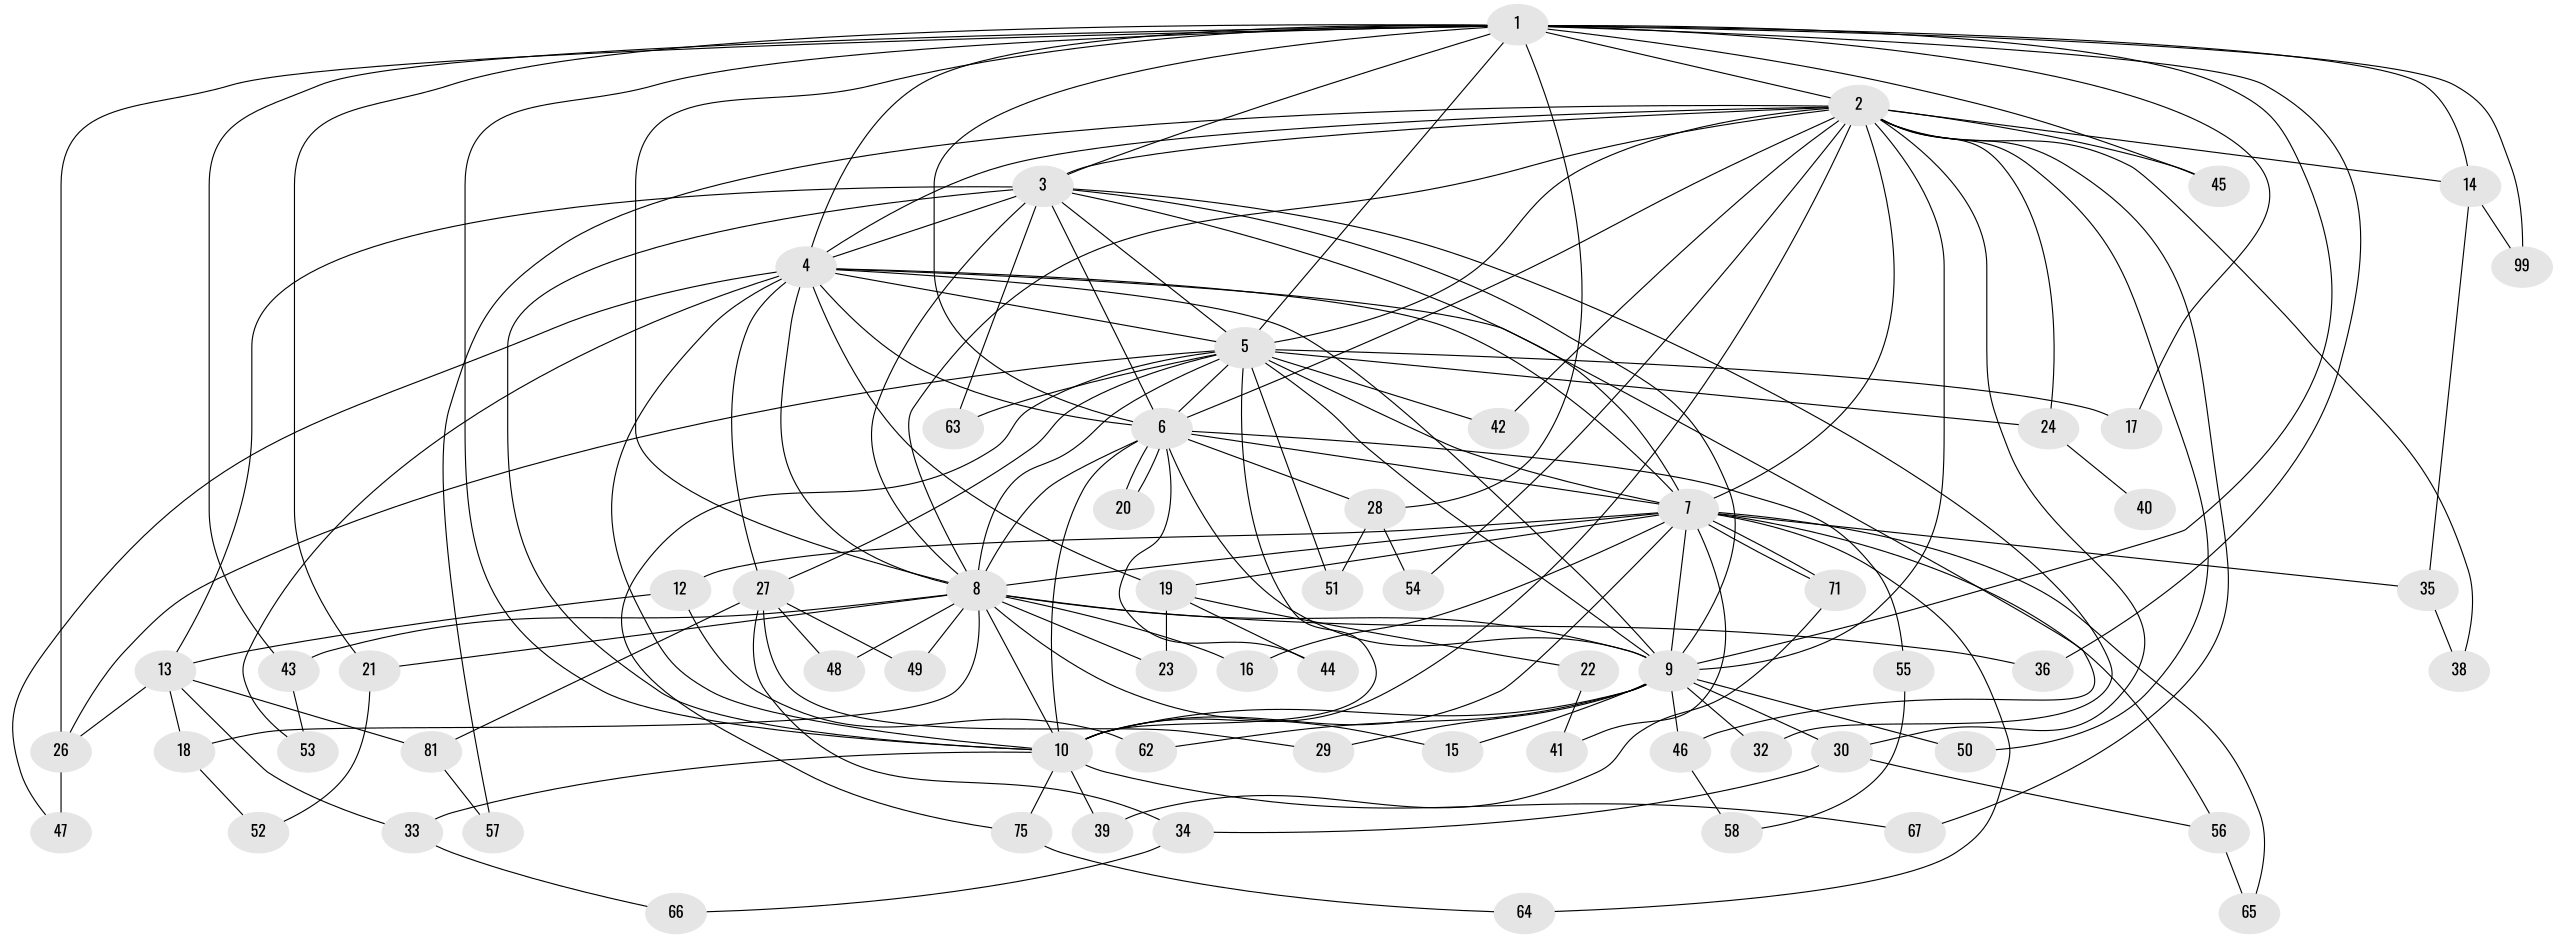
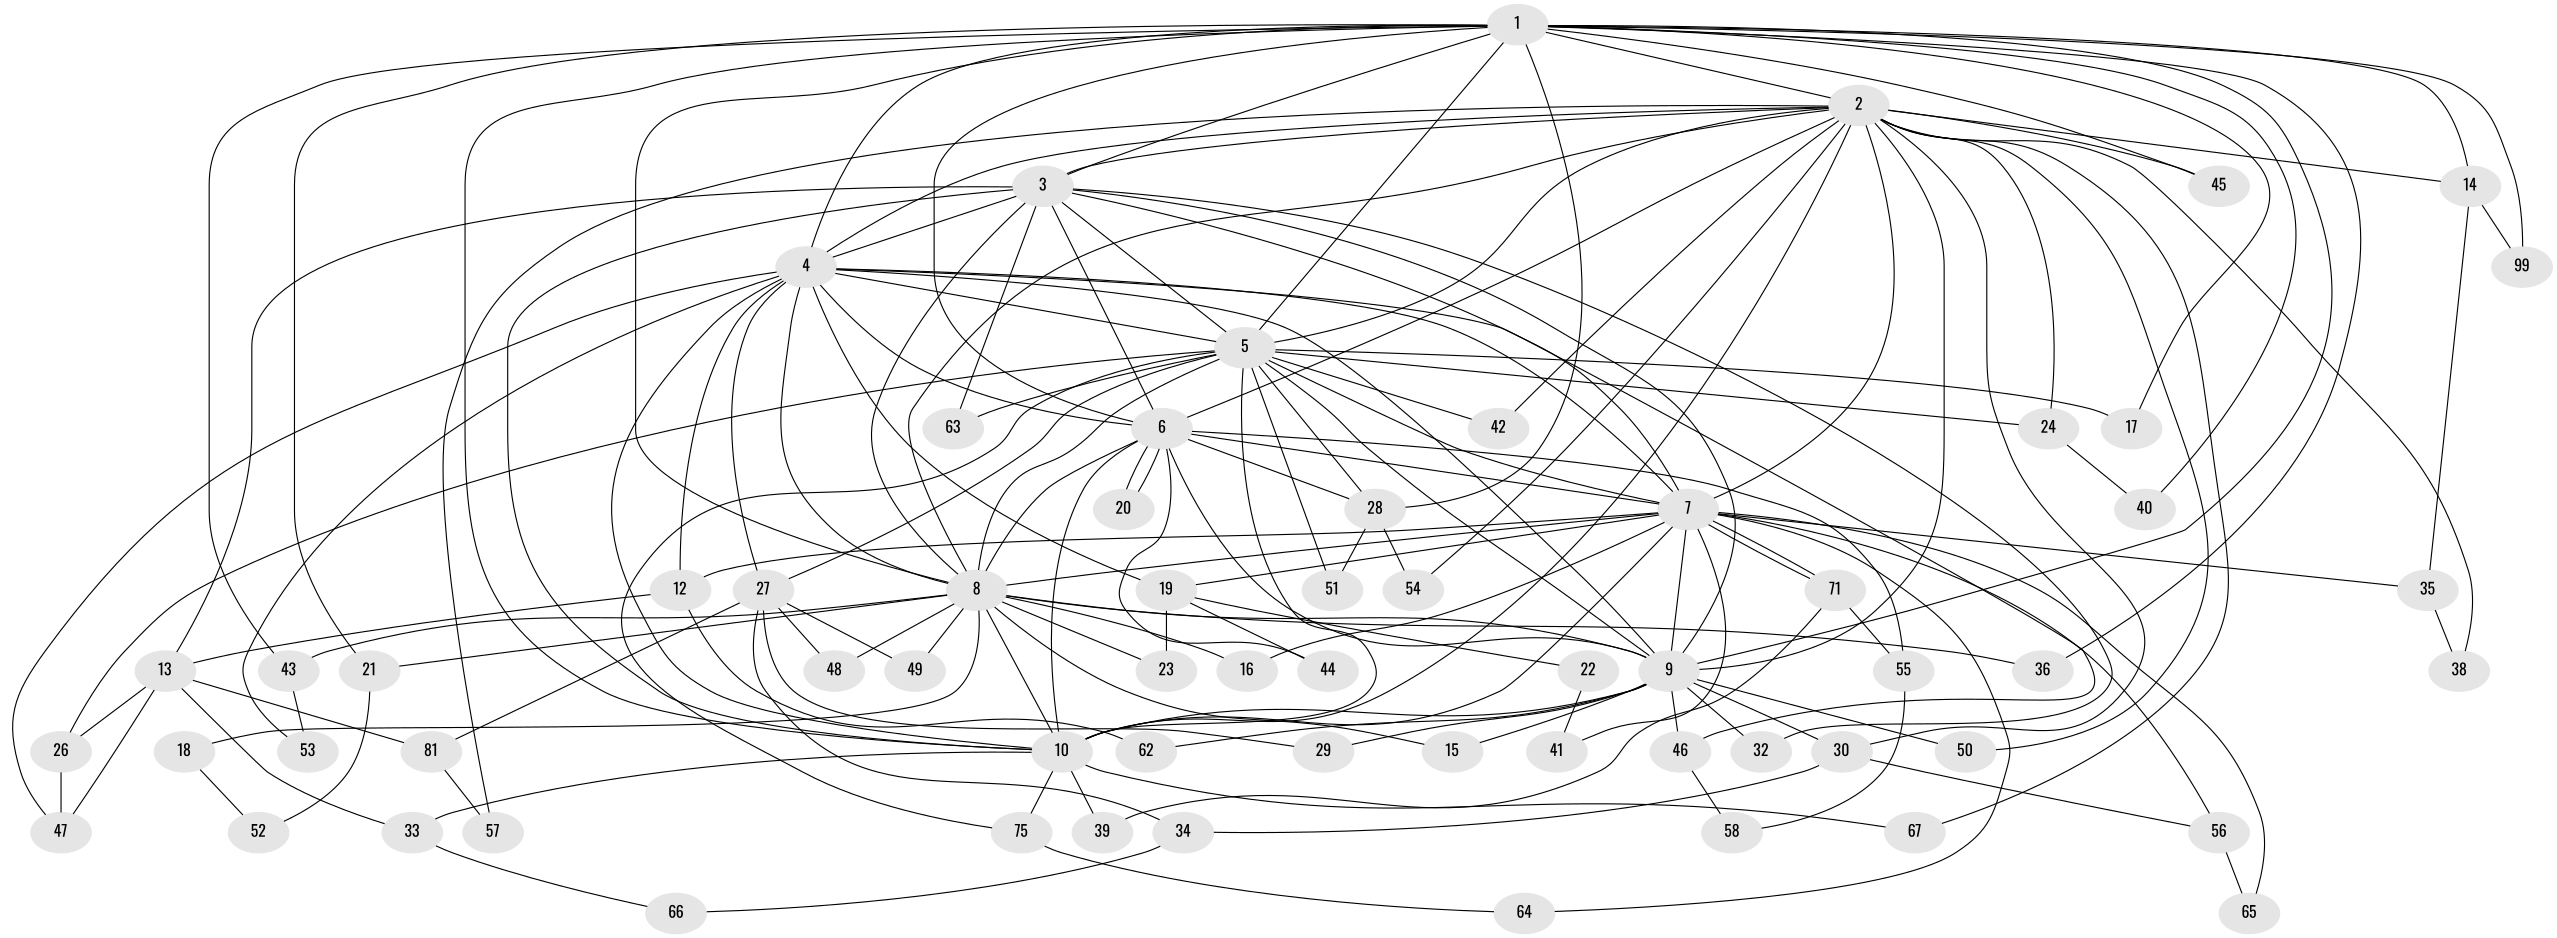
edge "1" -- "26": now "1" -- "40"
edge "5" -- "6": now "5" -- "28"
edge "4" -- "12": added
edge "71" -- "55": added
edge "13" -- "18": now "13" -- "47"
